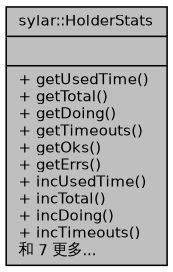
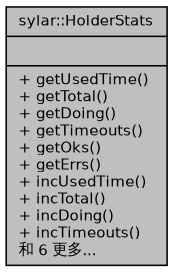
node "sylar::HolderStats": text "和 7 更多..." -> "和 6 更多..."
